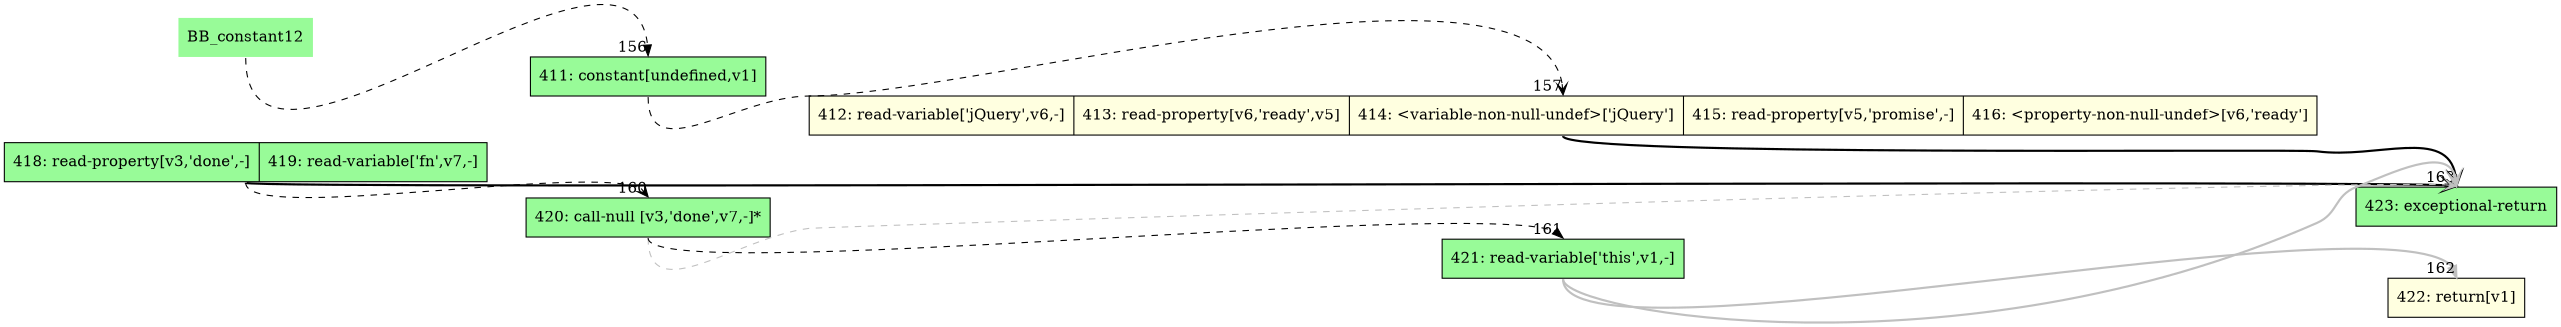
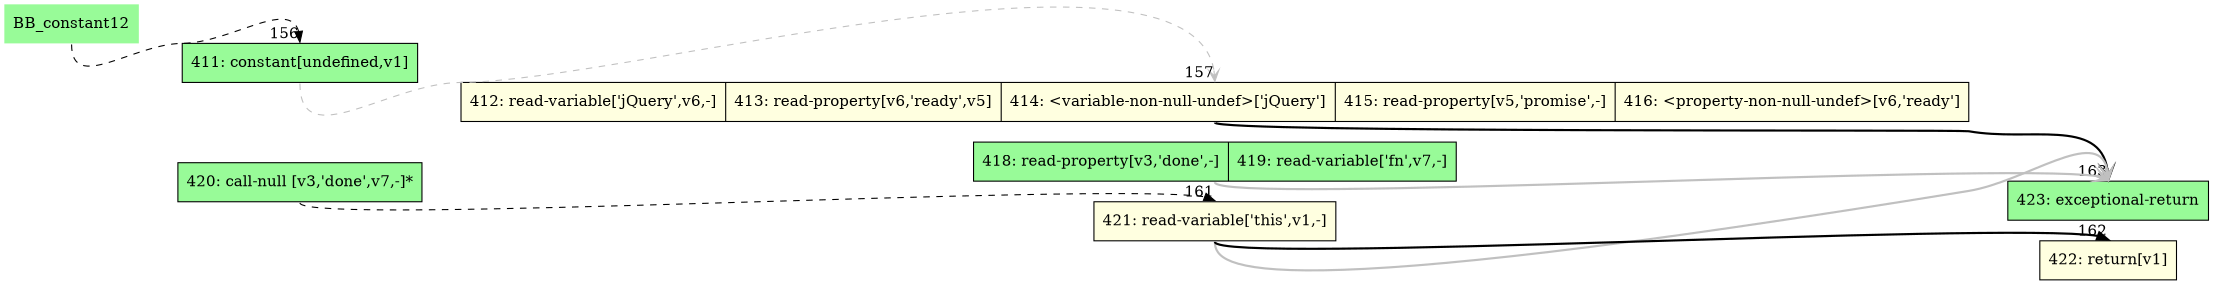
edge "411: constant[undefined,v1]" -> "412: read-variable['jQuery',v6,-]": color black -> gray
edge "418: read-property[v3,'done',-]" -> "423: exceptional-return": color black -> gray
edge "418: read-property[v3,'done',-]" -> "420: call-null [v3,'done',v7,-]*": removed
edge "420: call-null [v3,'done',v7,-]*" -> "423: exceptional-return": removed
node "421: read-variable['this',v1,-]": fillcolor palegreen -> lightyellow
edge "421: read-variable['this',v1,-]" -> "422: return[v1]": color gray -> black
